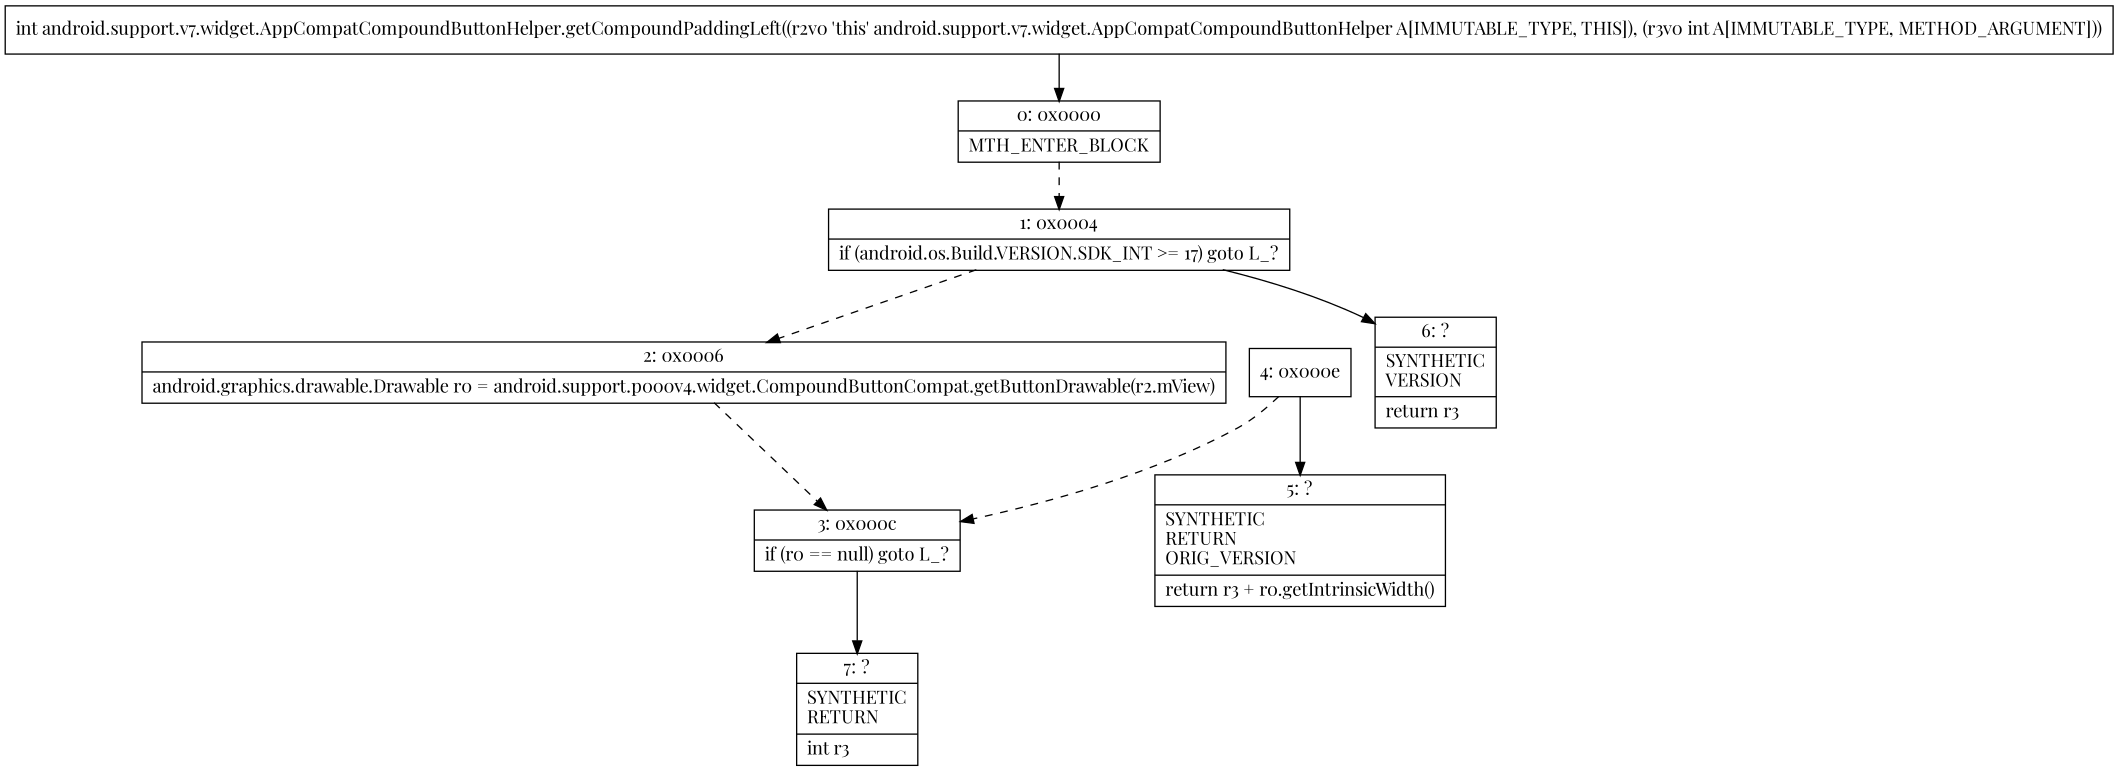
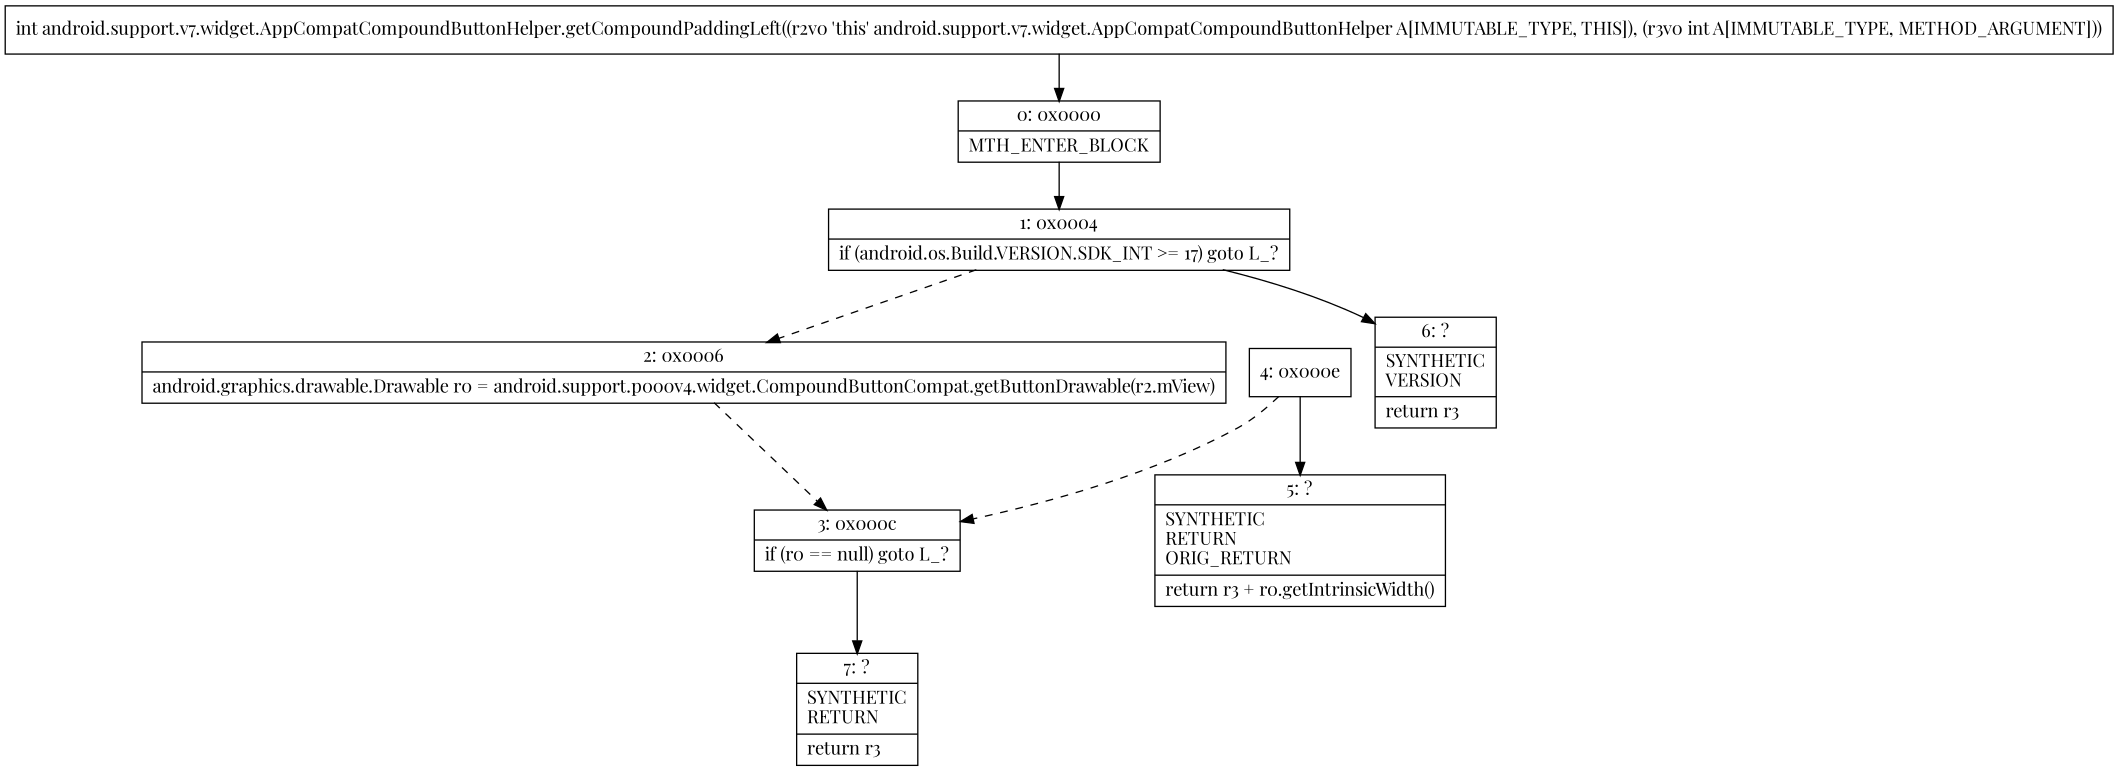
edge "0: 0x0000" -> "1: 0x0004": style dashed -> solid
node "5: ?": text "ORIG_VERSION" -> "ORIG_RETURN"
node "7: ?": text "int r3" -> "return r3"
